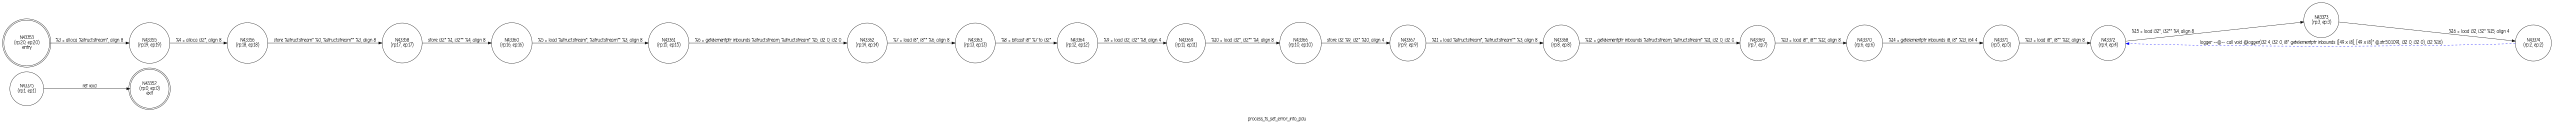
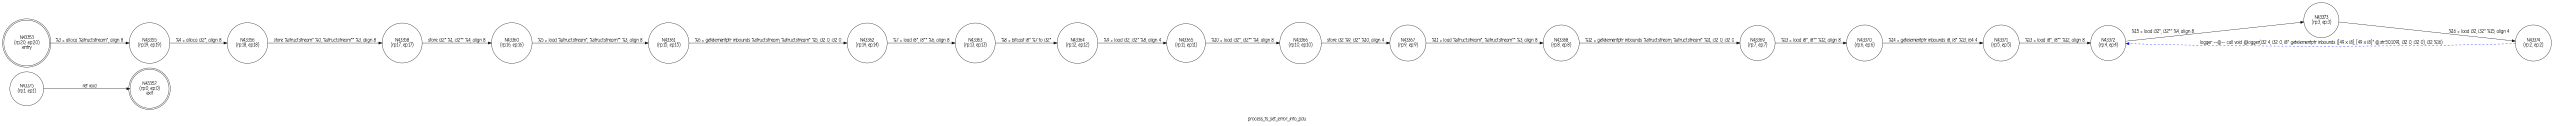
node "N43369 (rp:11, ep:11)": label "N43369 (rp:11, ep:11)" -> "N43365 (rp:11, ep:11)"
